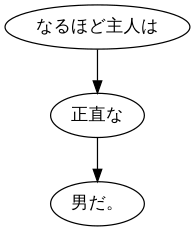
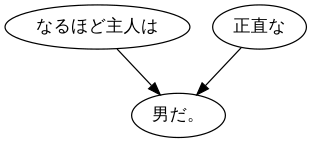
edge "なるほど主人は" -> "正直な": now "なるほど主人は" -> "男だ。"
